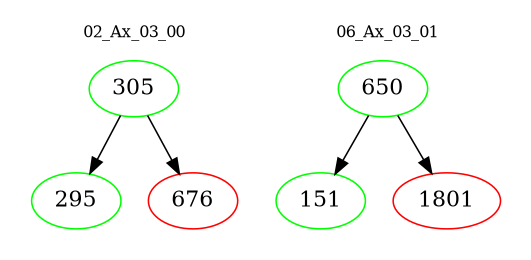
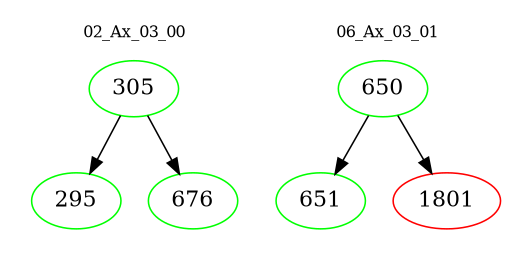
node "676": color red -> green
node "151": label "151" -> "651"
